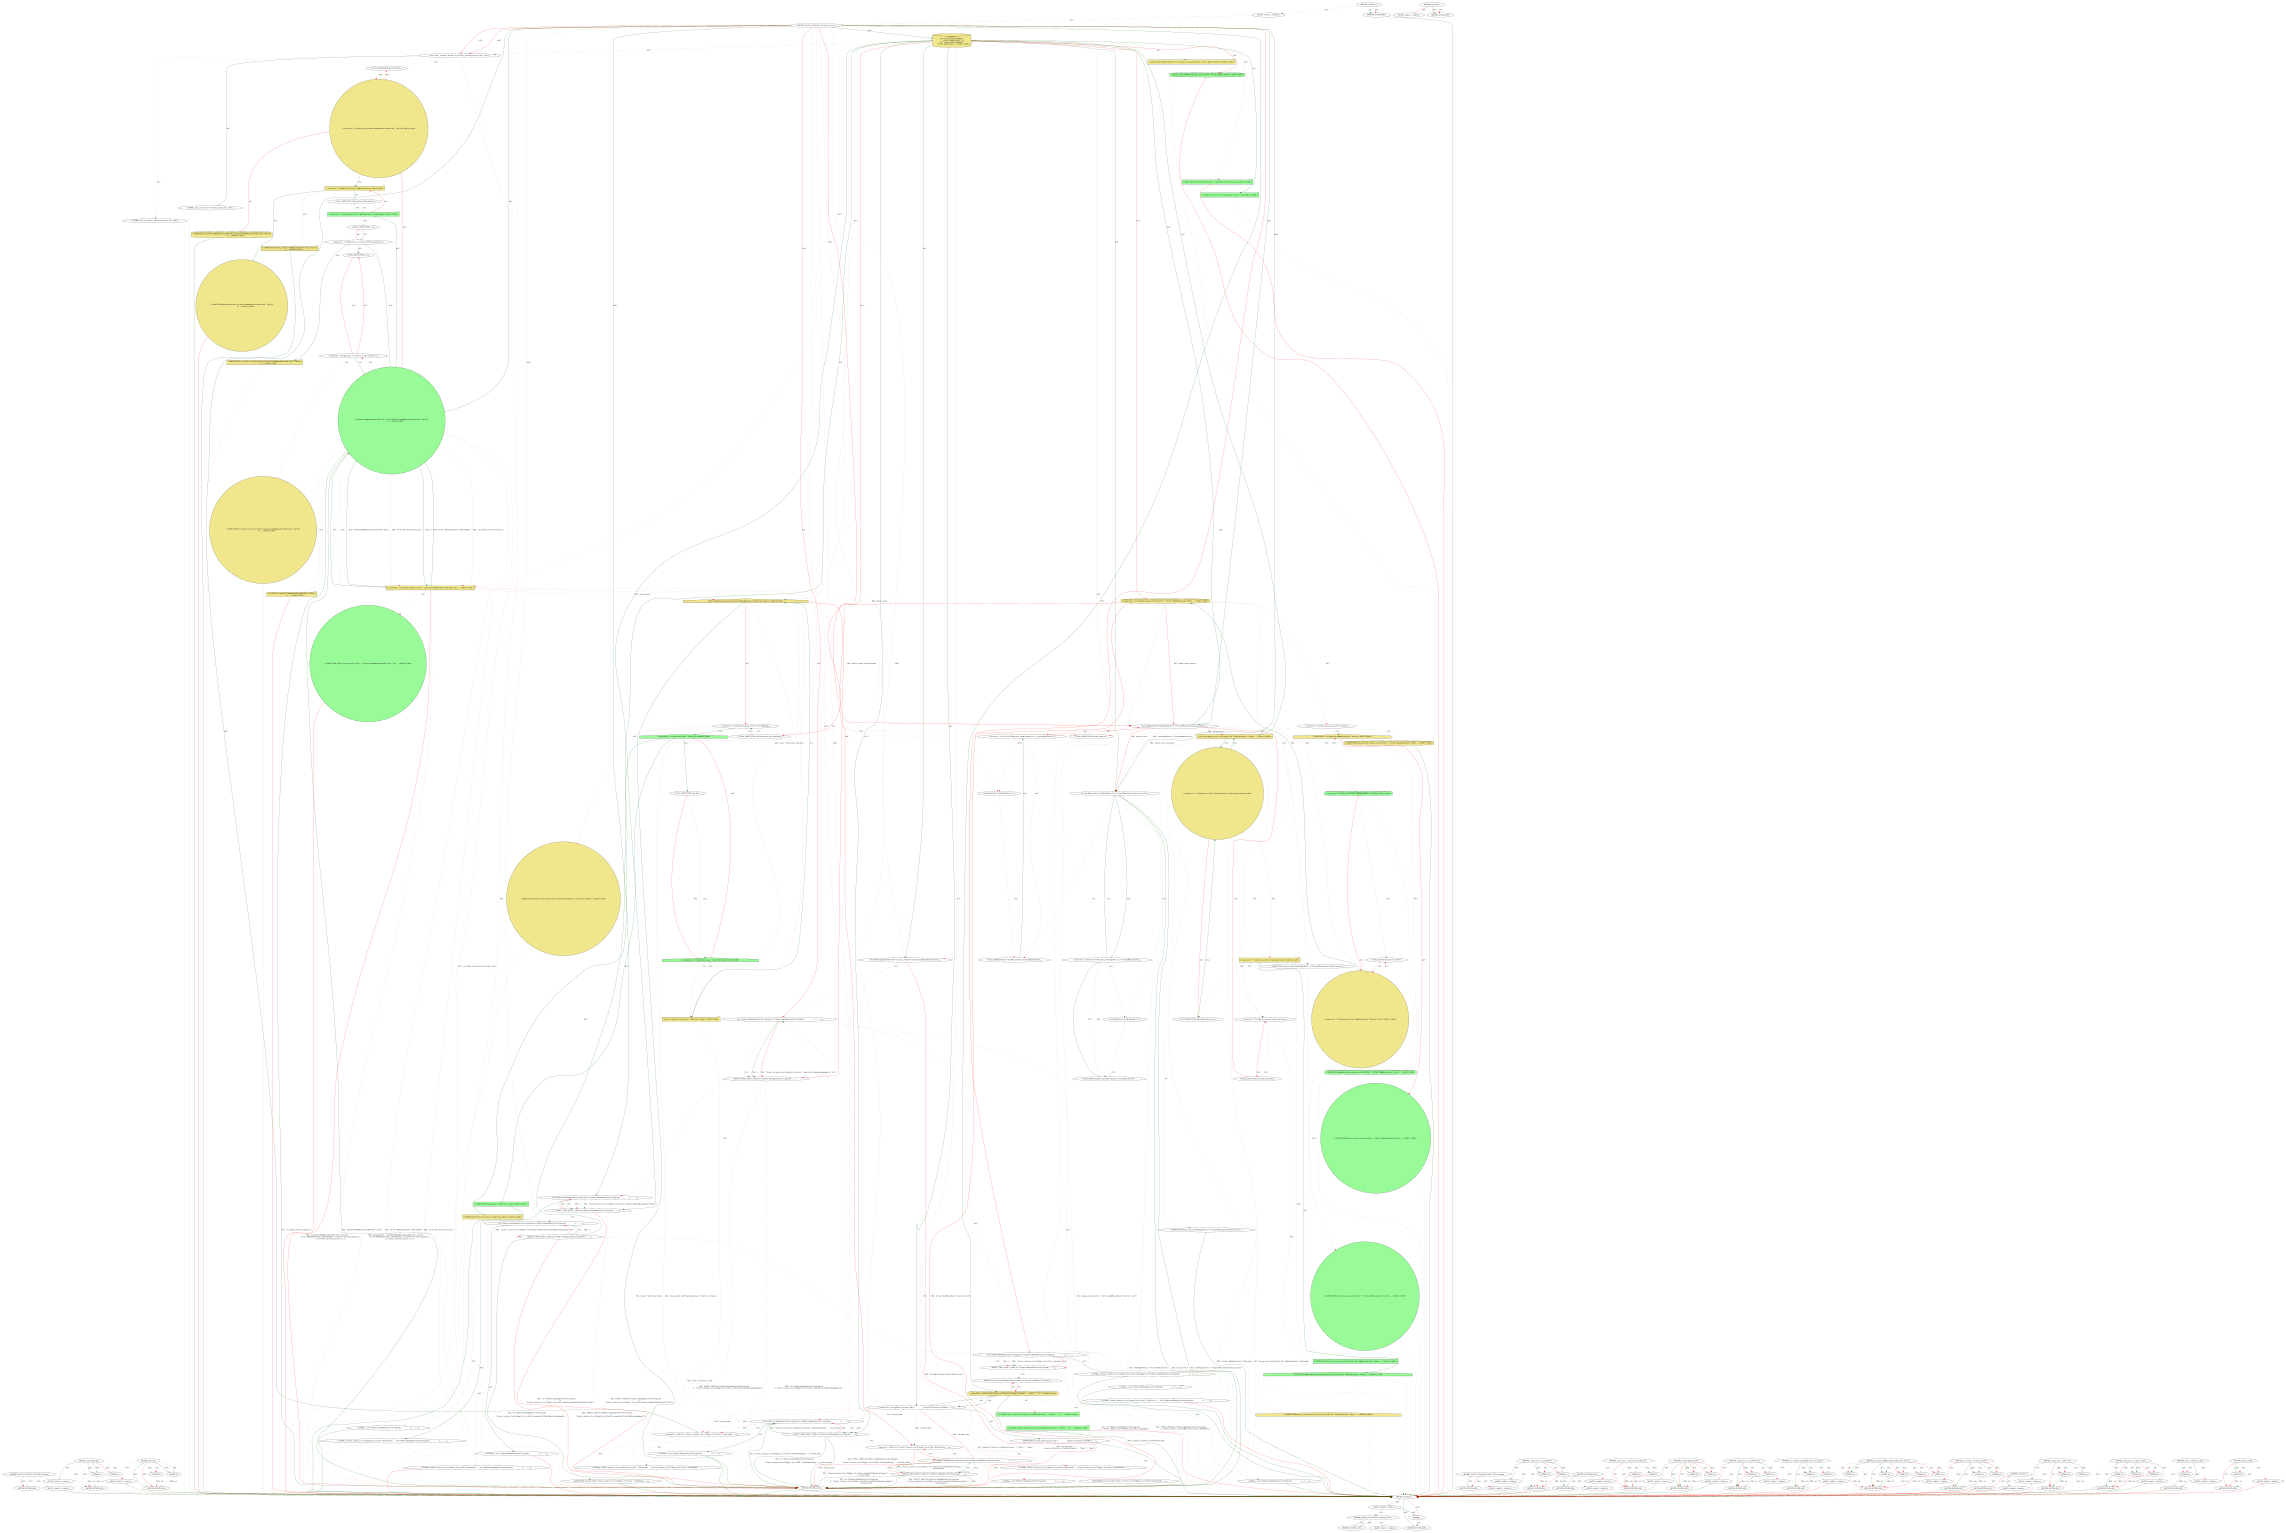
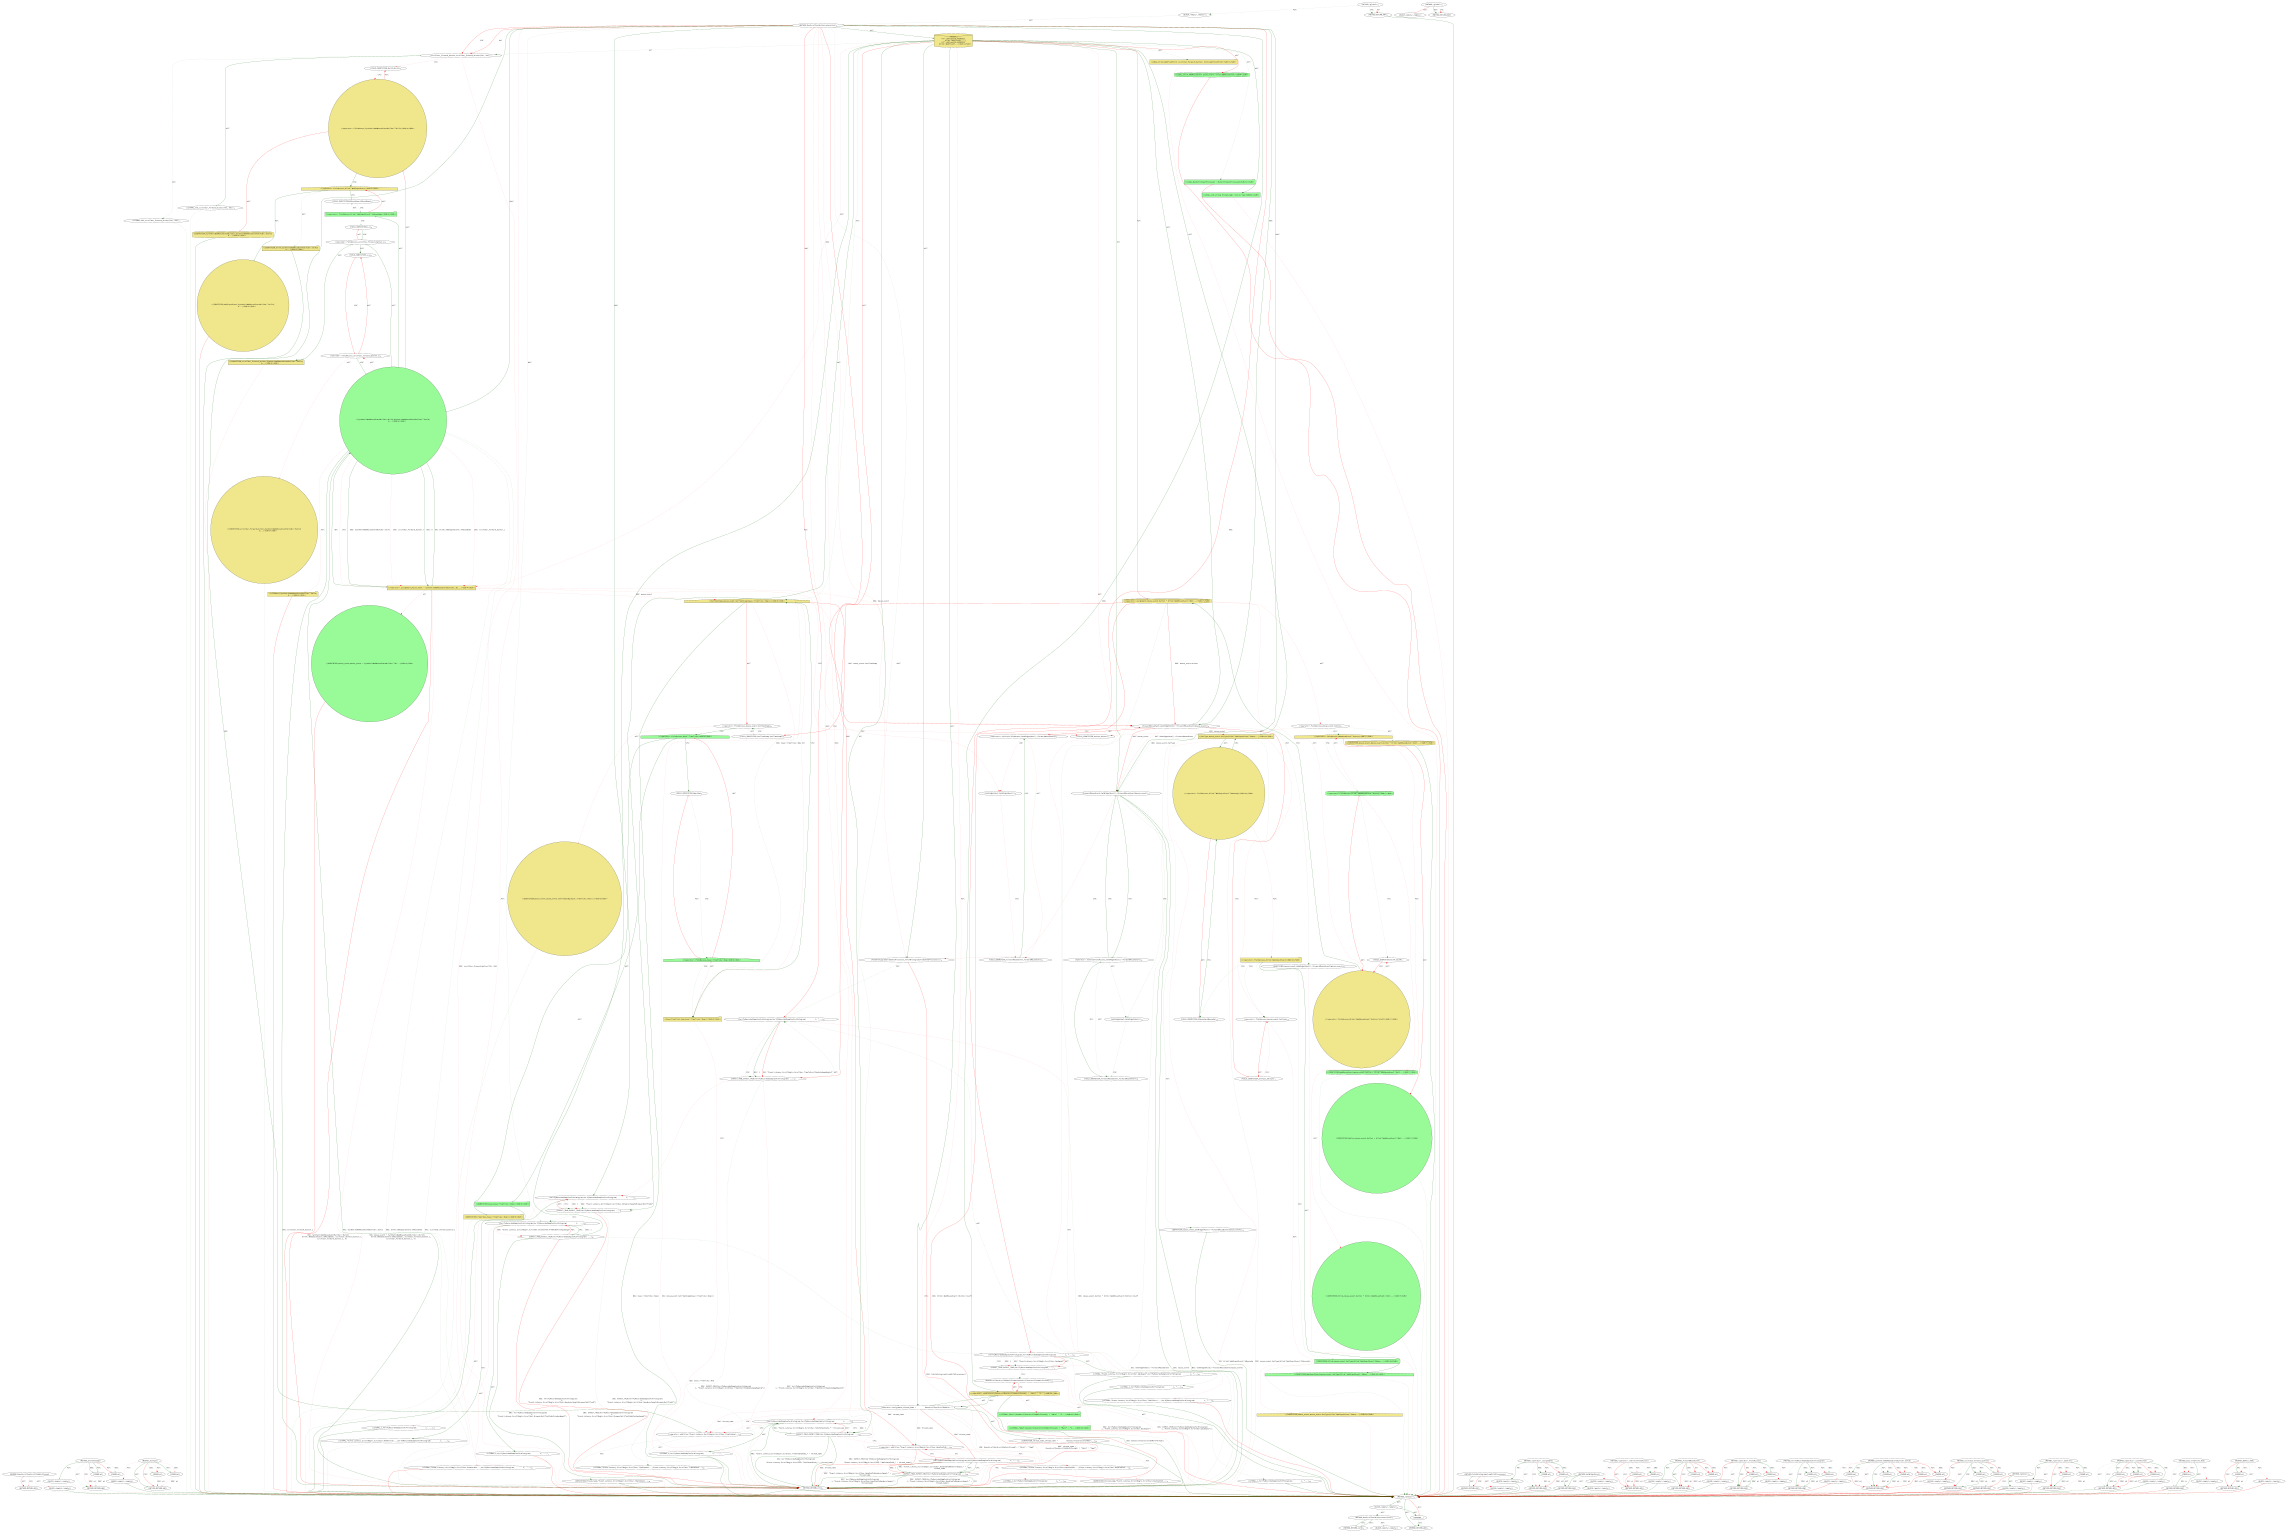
node "<(<operator>.fieldAccess,blink::WebInputEvent)<SUB>5</SUB>>": shape folder -> house
